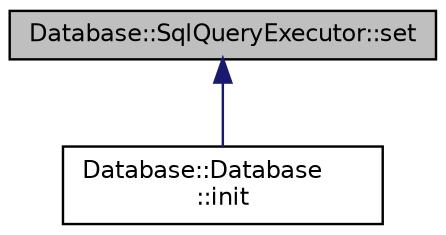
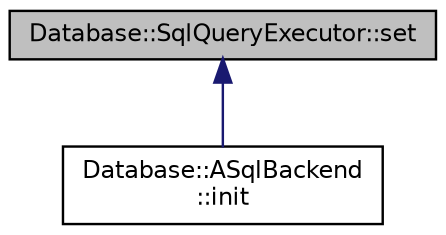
node "Database::Database ::init": label "Database::Database ::init" -> "Database::ASqlBackend ::init"
